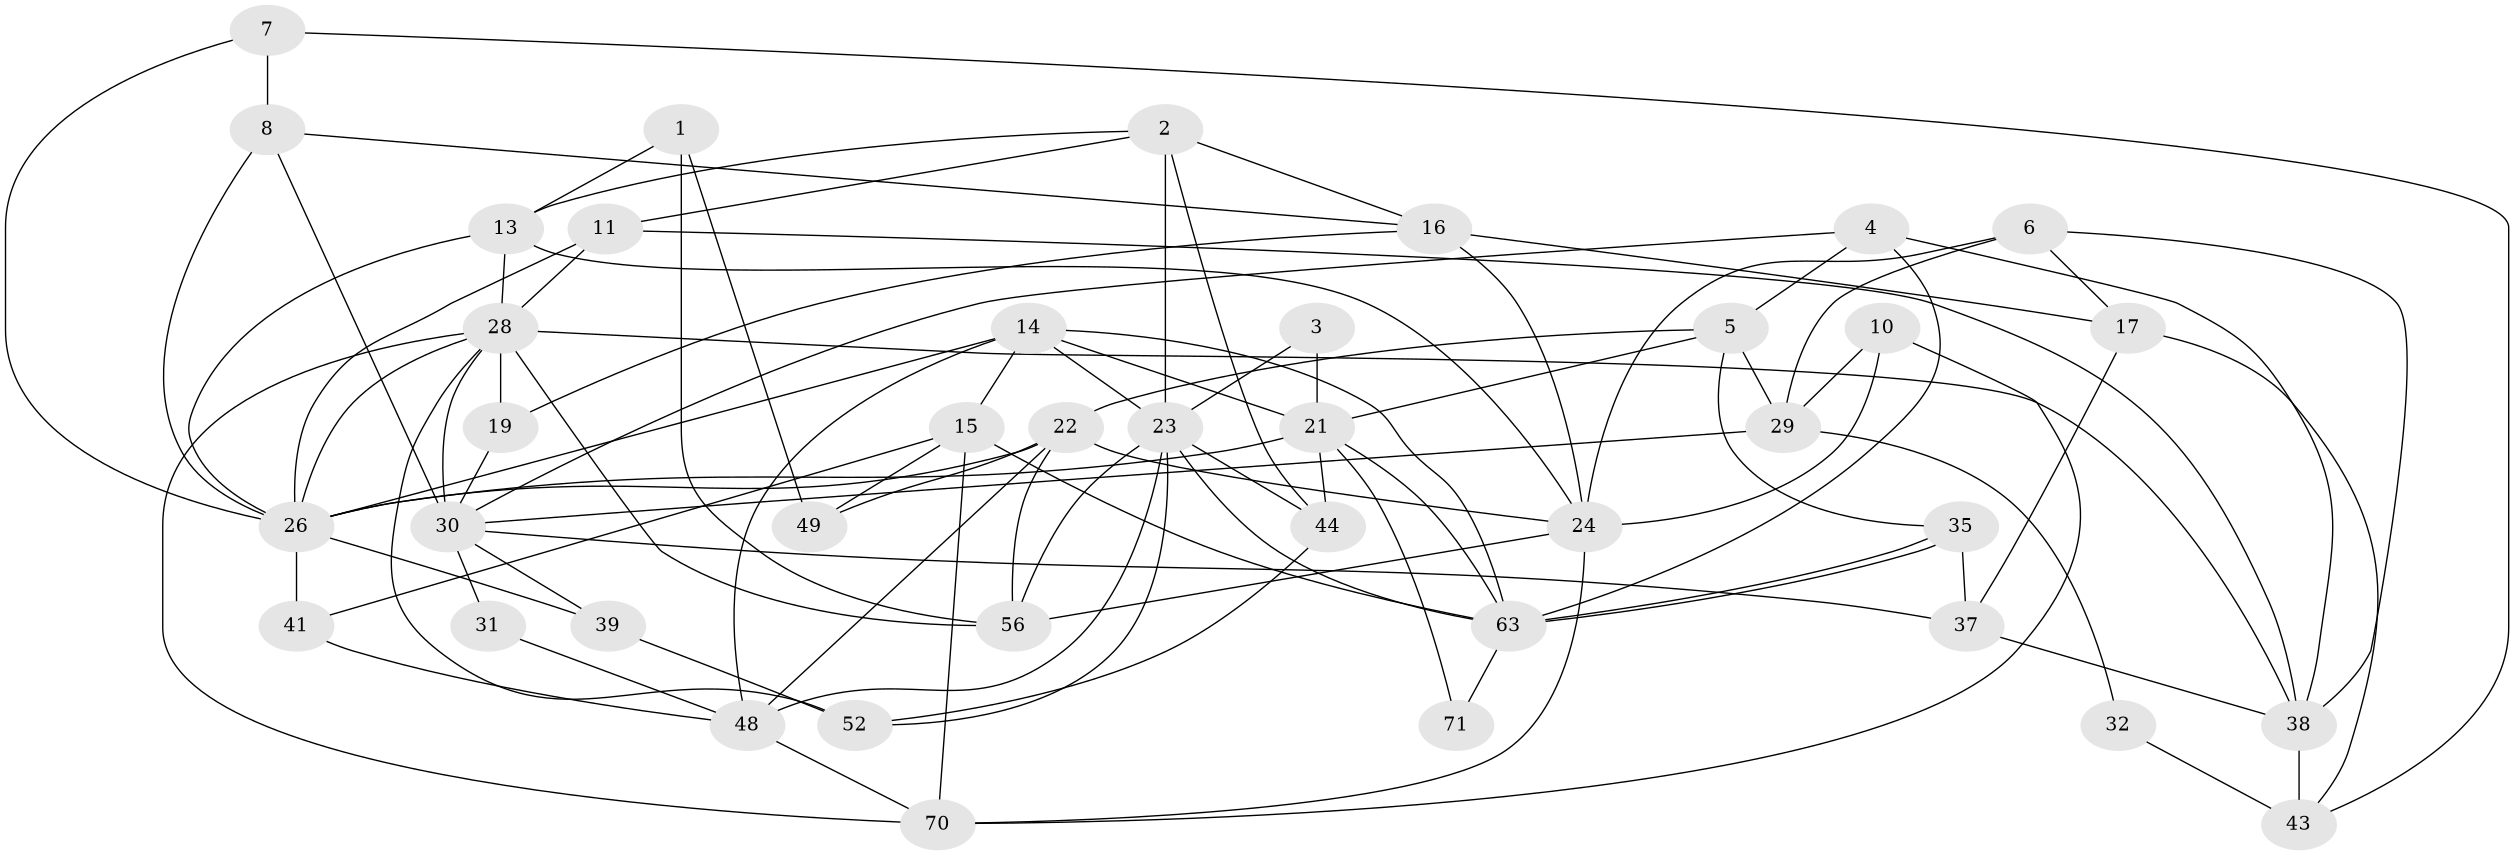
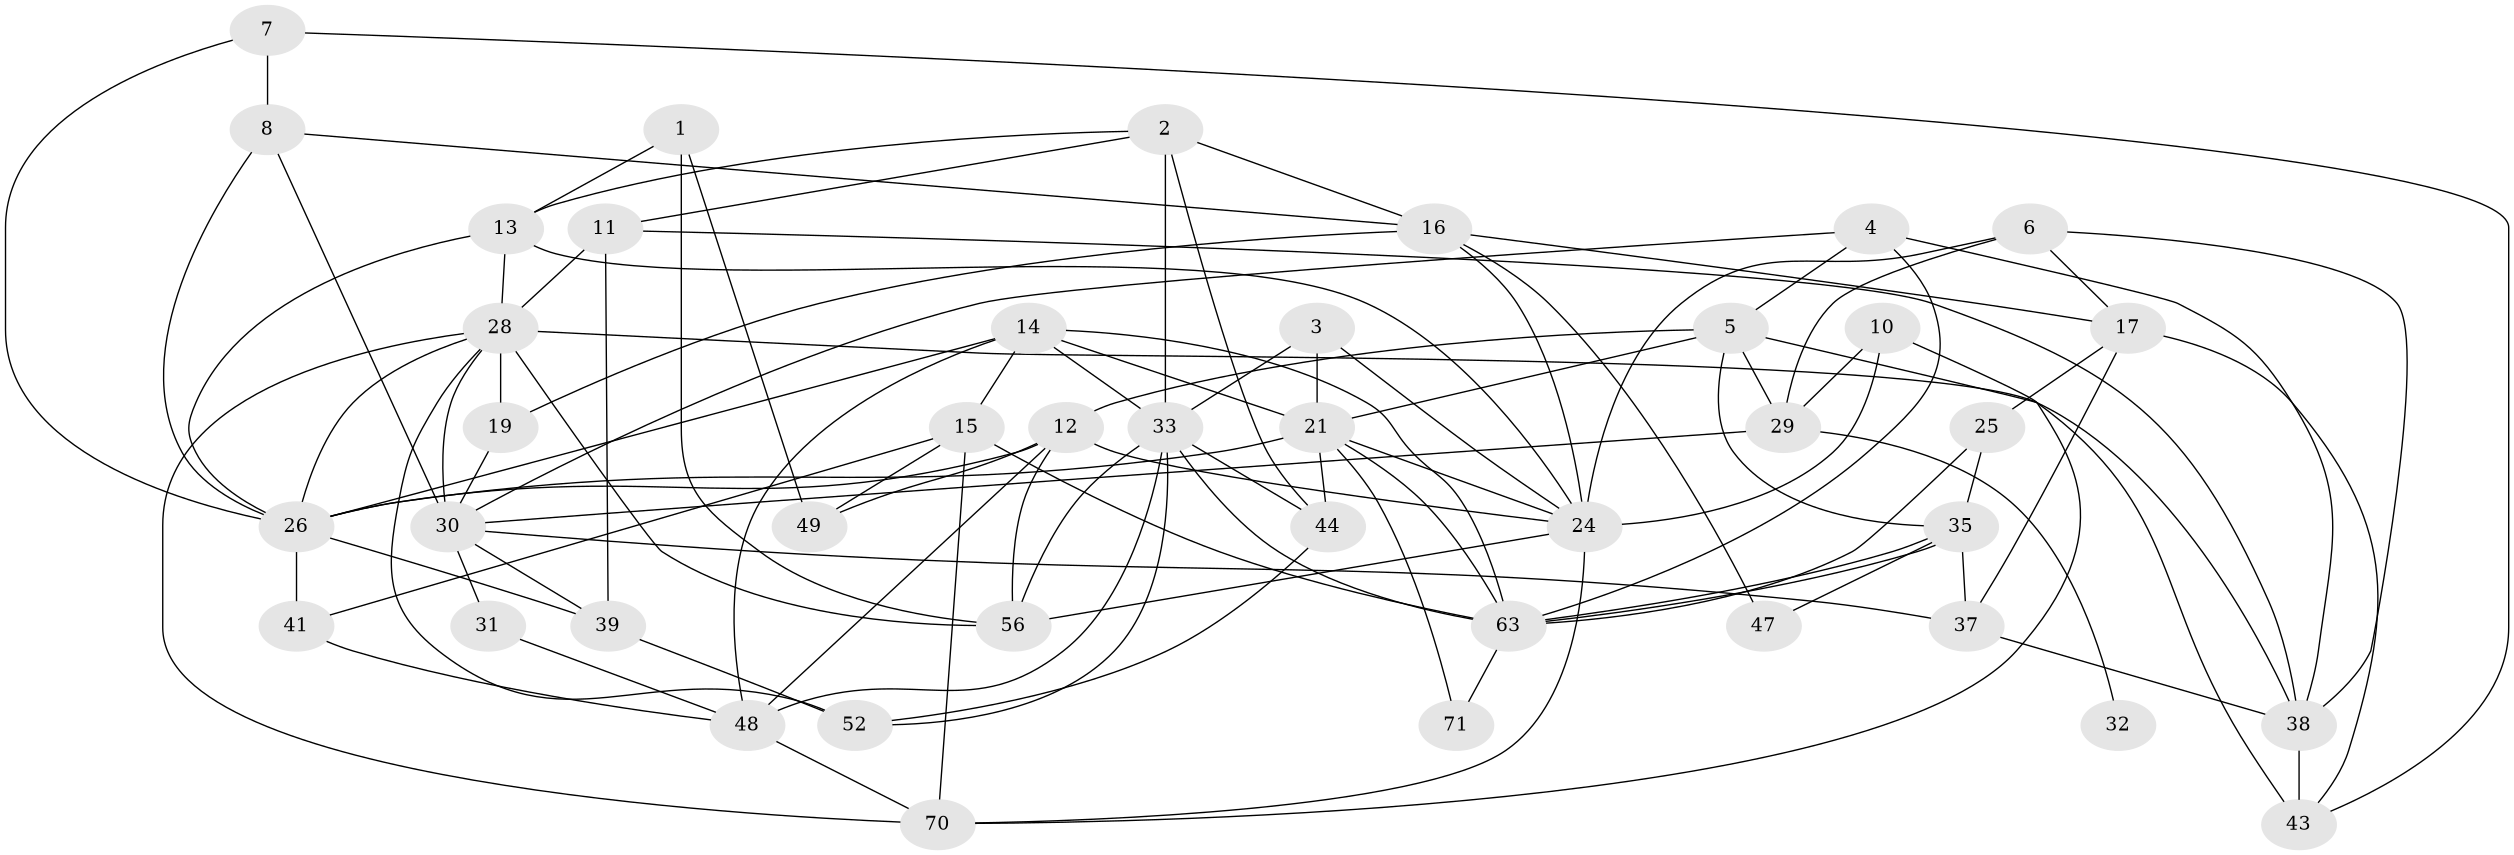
edge "11" -- "26": now "11" -- "39"
node "22": label "22" -> "12"
node "23": label "23" -> "33"
node "25": added
edge "3" -- "24": added
edge "21" -- "24": added
node "47": added
edge "32" -- "43": now "5" -- "43"
